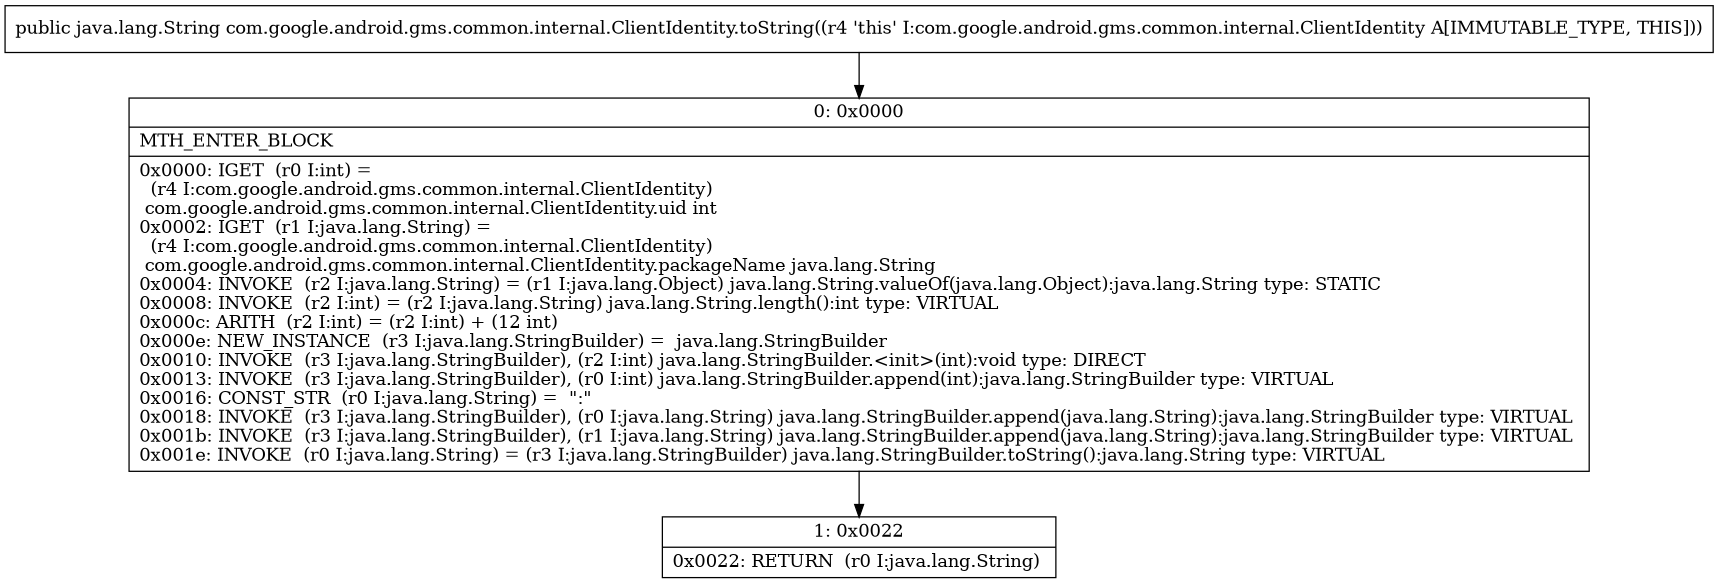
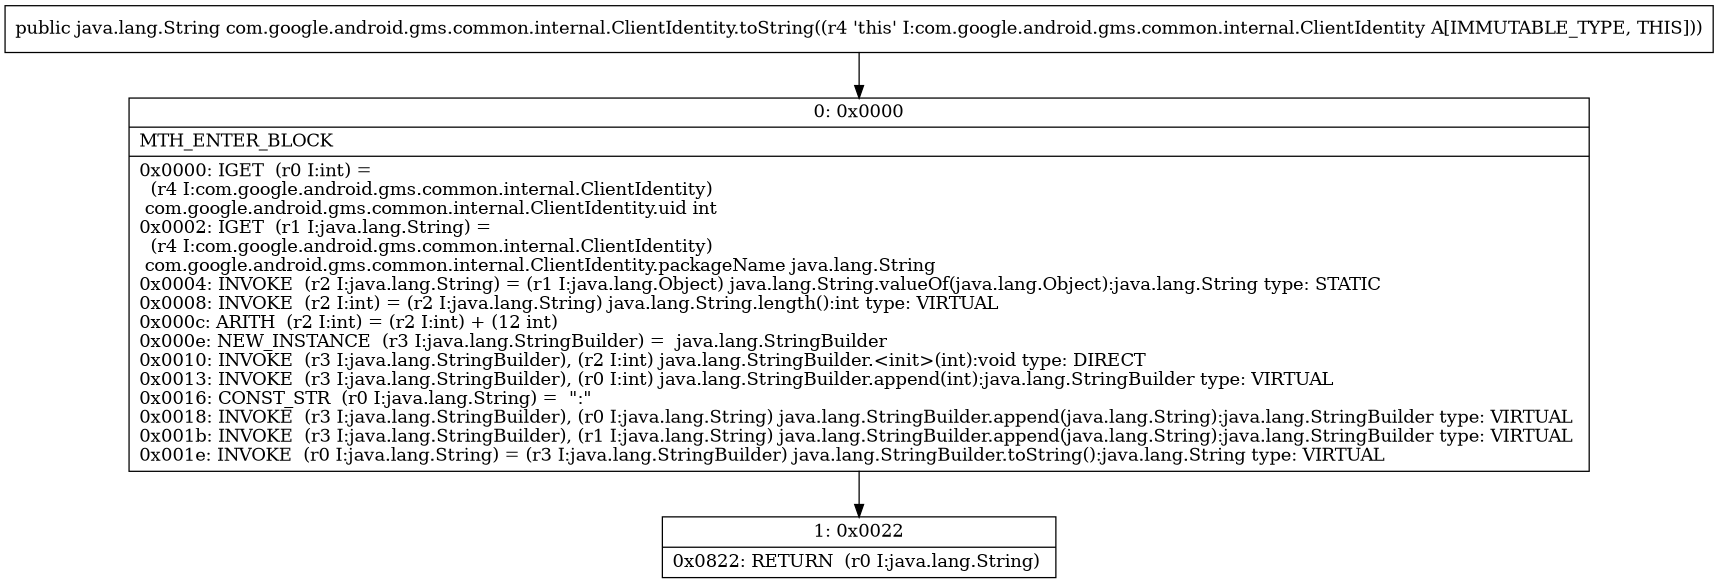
node "1: 0x0022": text "0x0022: RETURN  (r0 I:java.lang.String)" -> "0x0822: RETURN  (r0 I:java.lang.String)"
